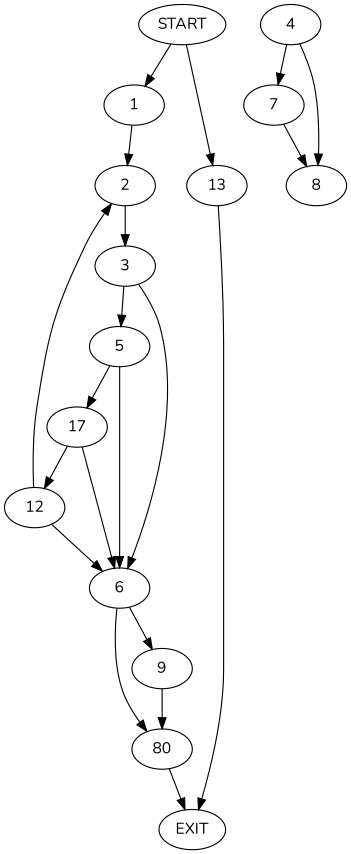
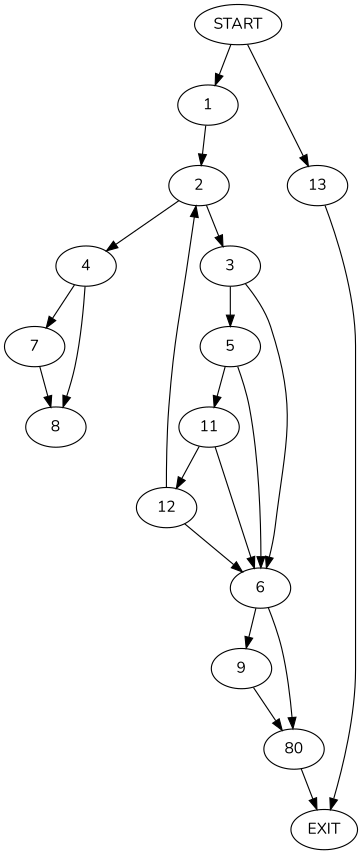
edge "2" -> "4": added
node "17": label "17" -> "11"
